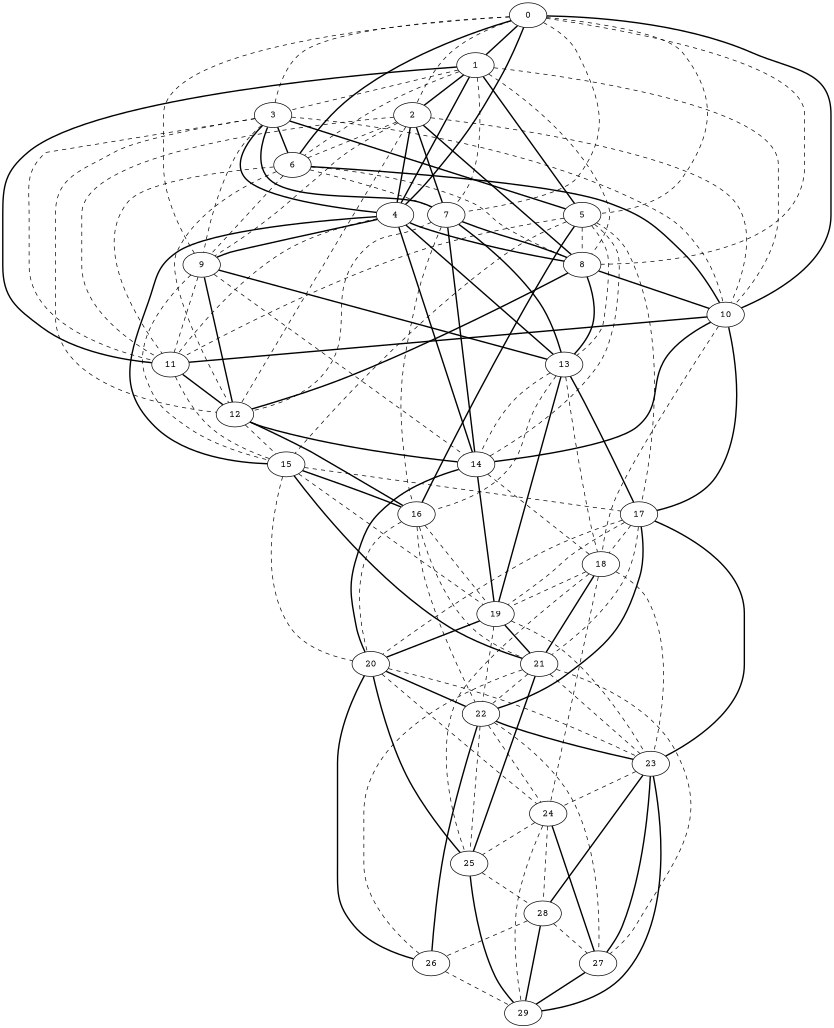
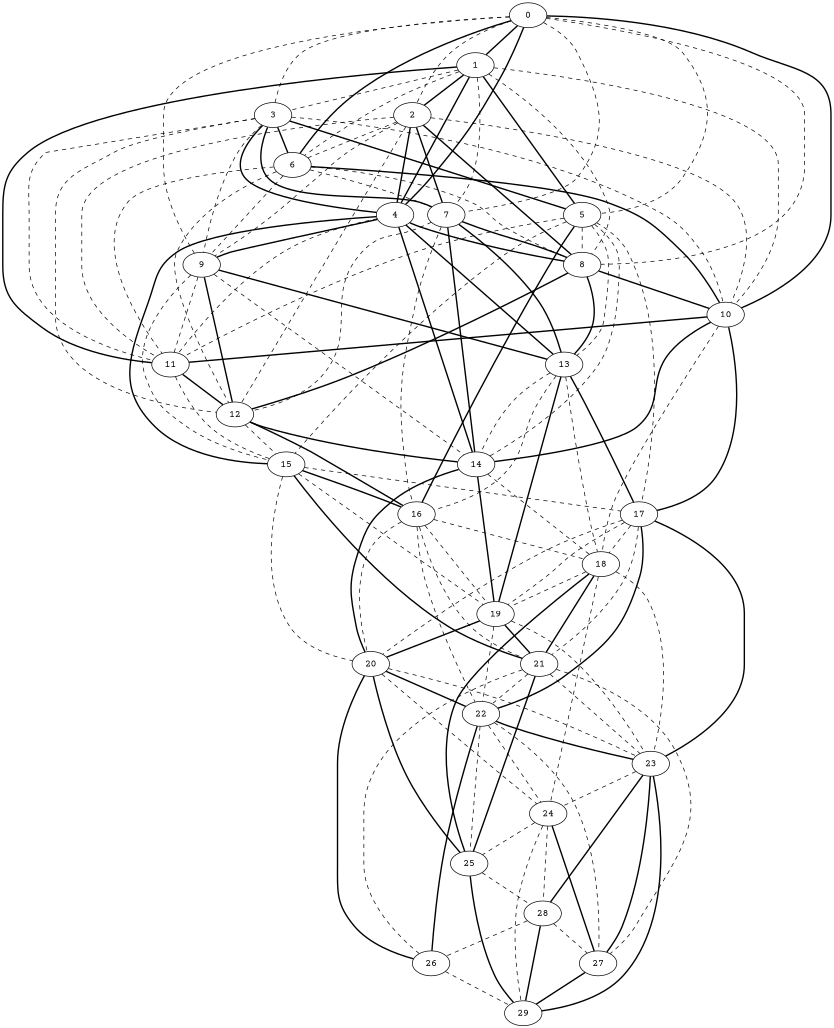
edge "16" -- "18": added
edge "18" -- "25": style dashed -> bold
